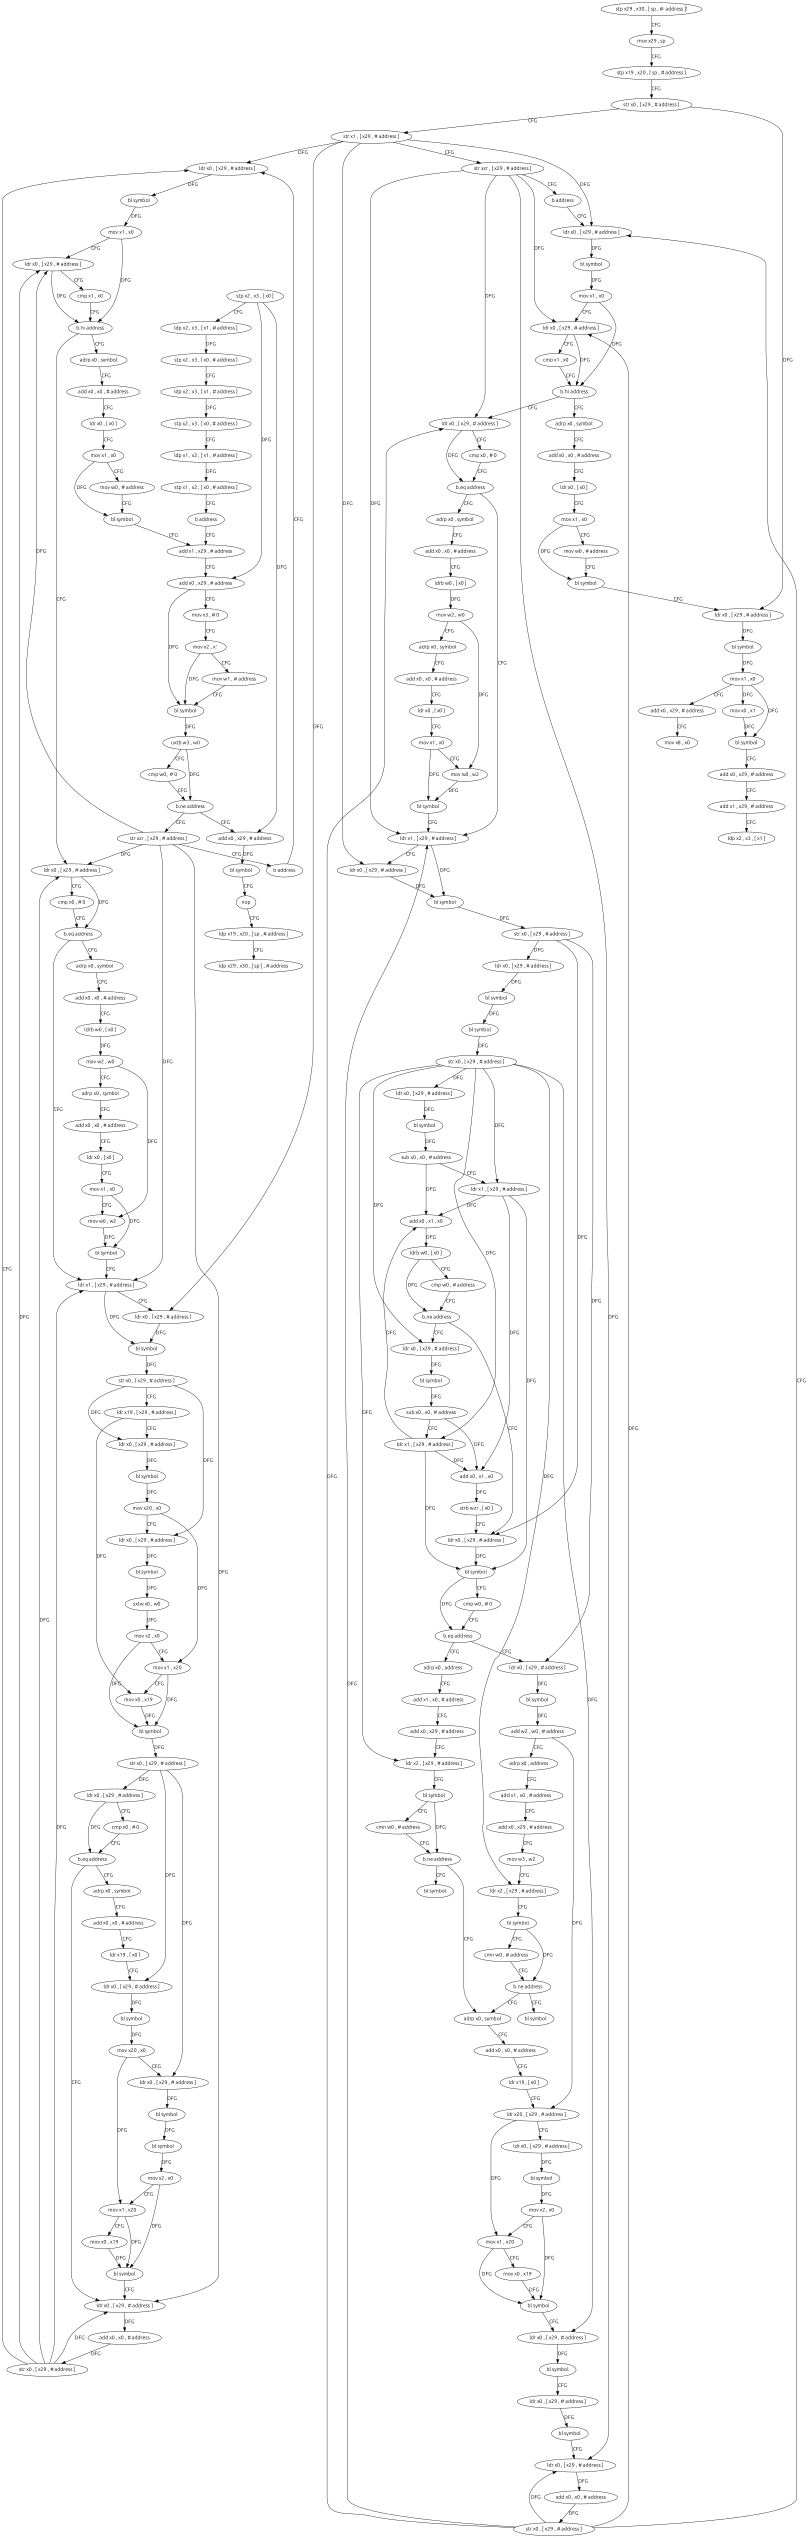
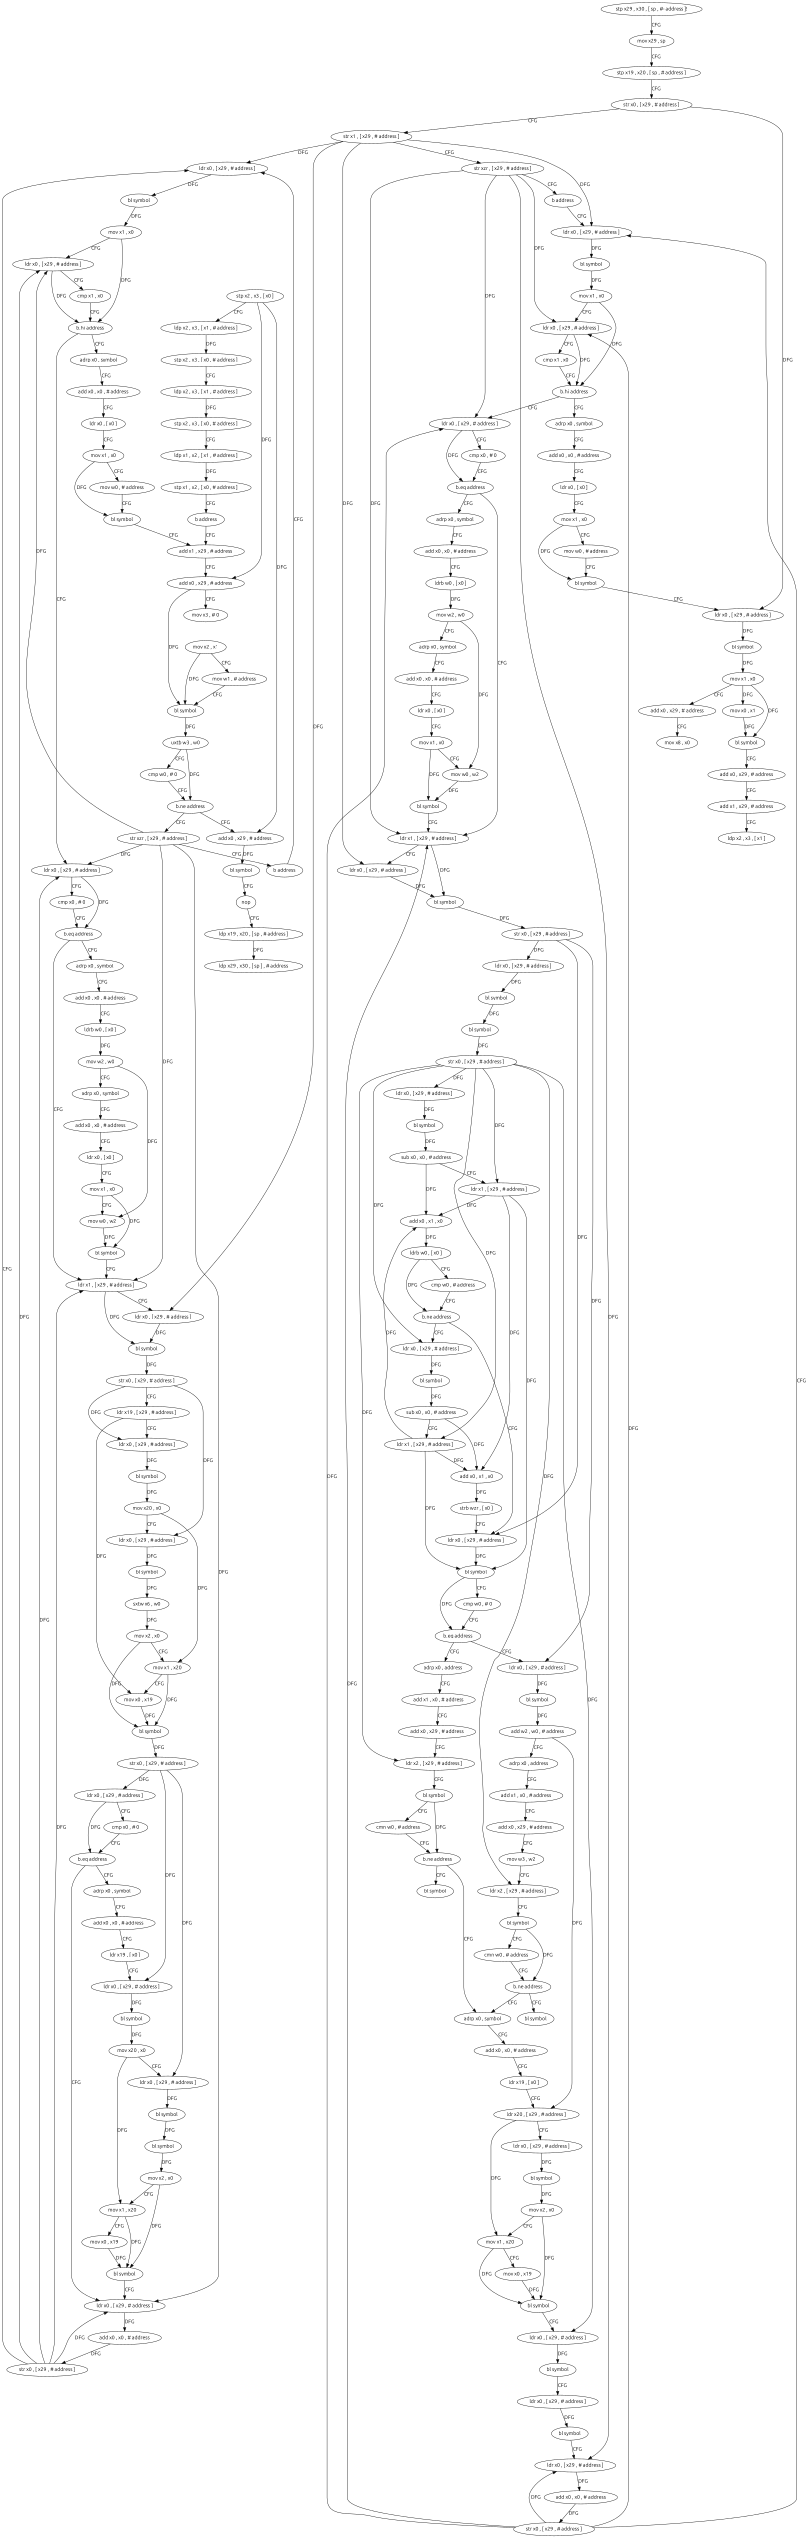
edge "mov x3 , # 0" -> "mov x2 , x1": removed, label "CFG"
edge "ldp x19 , x20 , [ sp , # address ]" -> "ldp x29 , x30 , [ sp ] , # address": label "CFG" -> "DFG"
node "sxtw x0 , w0": label "sxtw x0 , w0" -> "sxtw x6 , w0"
